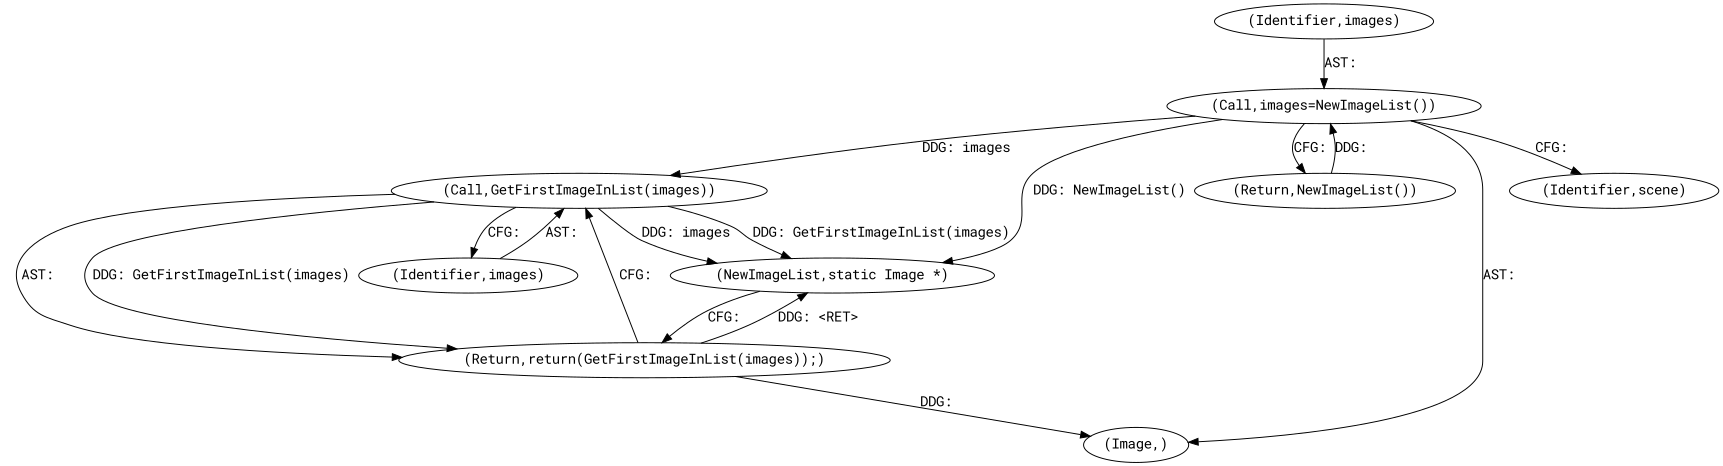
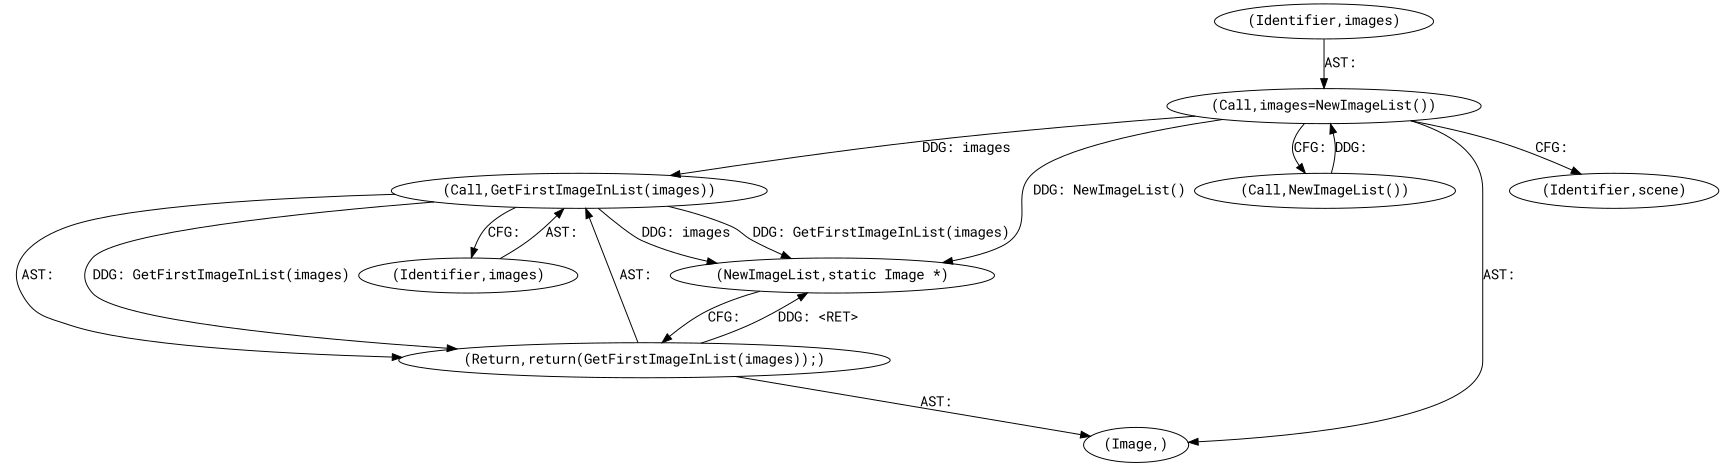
node "(Return,NewImageList())": label "(Return,NewImageList())" -> "(Call,NewImageList())"
edge "(Return,return(GetFirstImageInList(images));)" -> "(Call,GetFirstImageInList(images))": label "CFG: " -> "AST: "
edge "(Return,return(GetFirstImageInList(images));)" -> "(Image,)": label "DDG: " -> "AST: "
